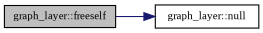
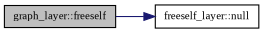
node "graph_layer::null": label "graph_layer::null" -> "freeself_layer::null"
